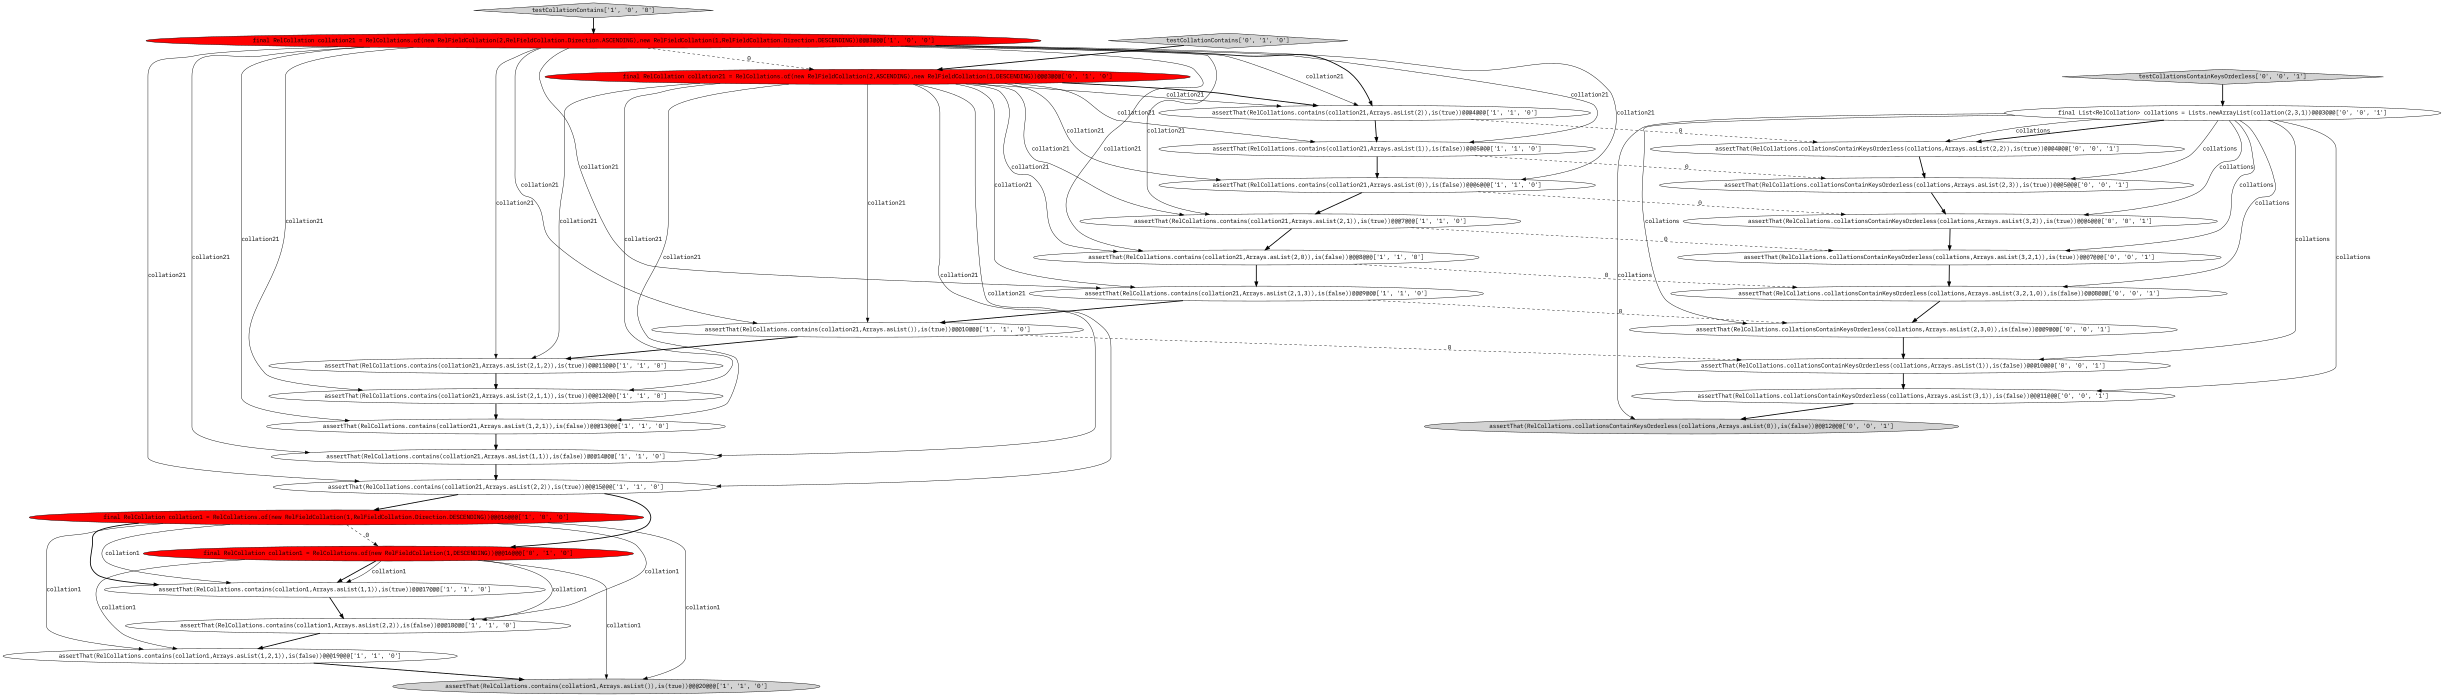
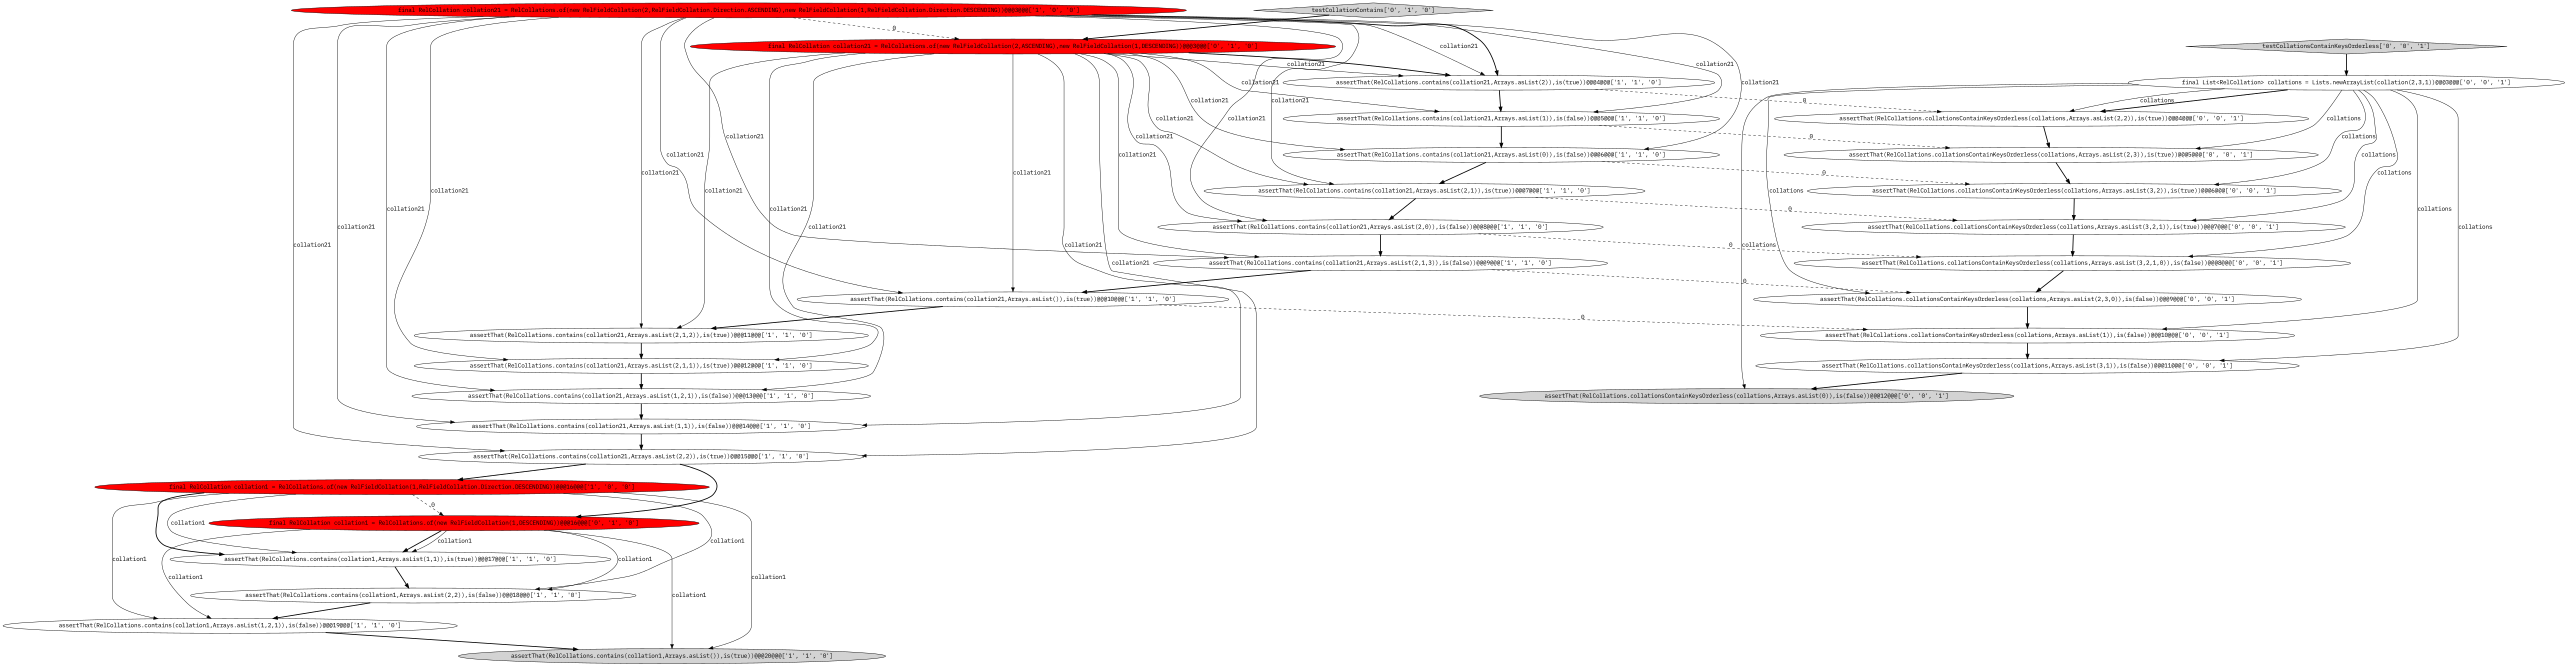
node "testCollationContains['1', '0', '0']": removed
